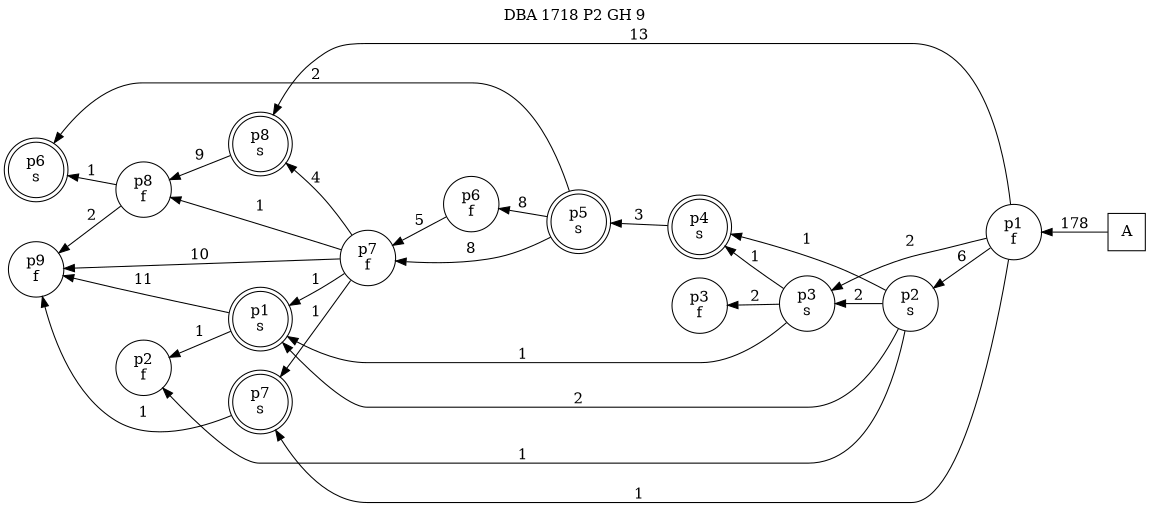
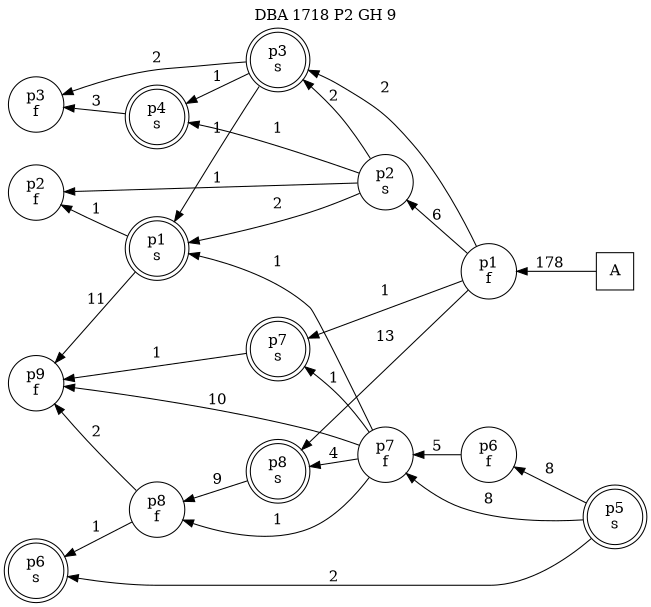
edge "p4 s" -> "p5 s": now "p4 s" -> "p3 f"
node "p3 s": shape circle -> doublecircle
